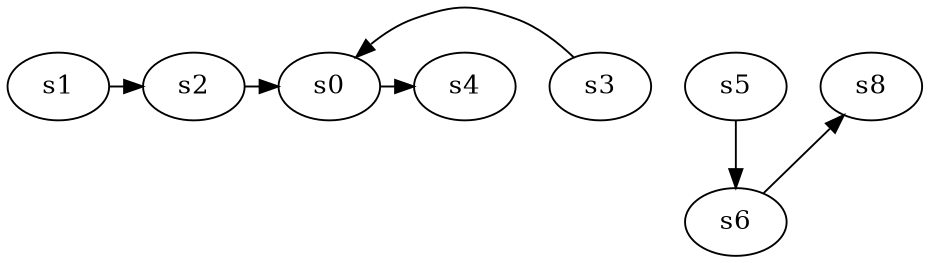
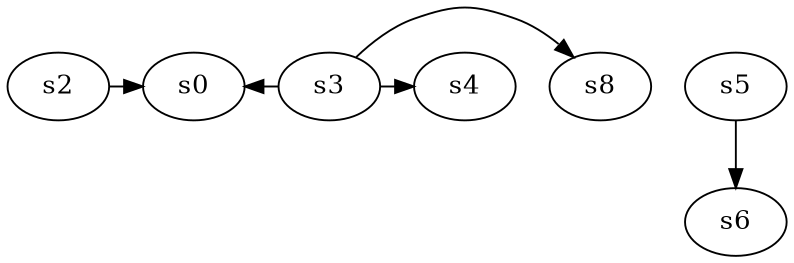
node "s1": removed
edge "s0" -> "s4": now "s3" -> "s4"
edge "s6" -> "s8": now "s3" -> "s8"
